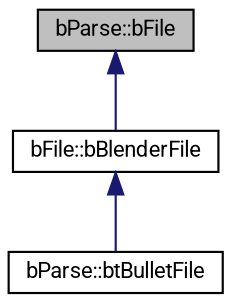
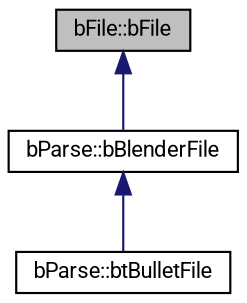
node "bParse::bFile": label "bParse::bFile" -> "bFile::bFile"
node "bFile::bBlenderFile": label "bFile::bBlenderFile" -> "bParse::bBlenderFile"
